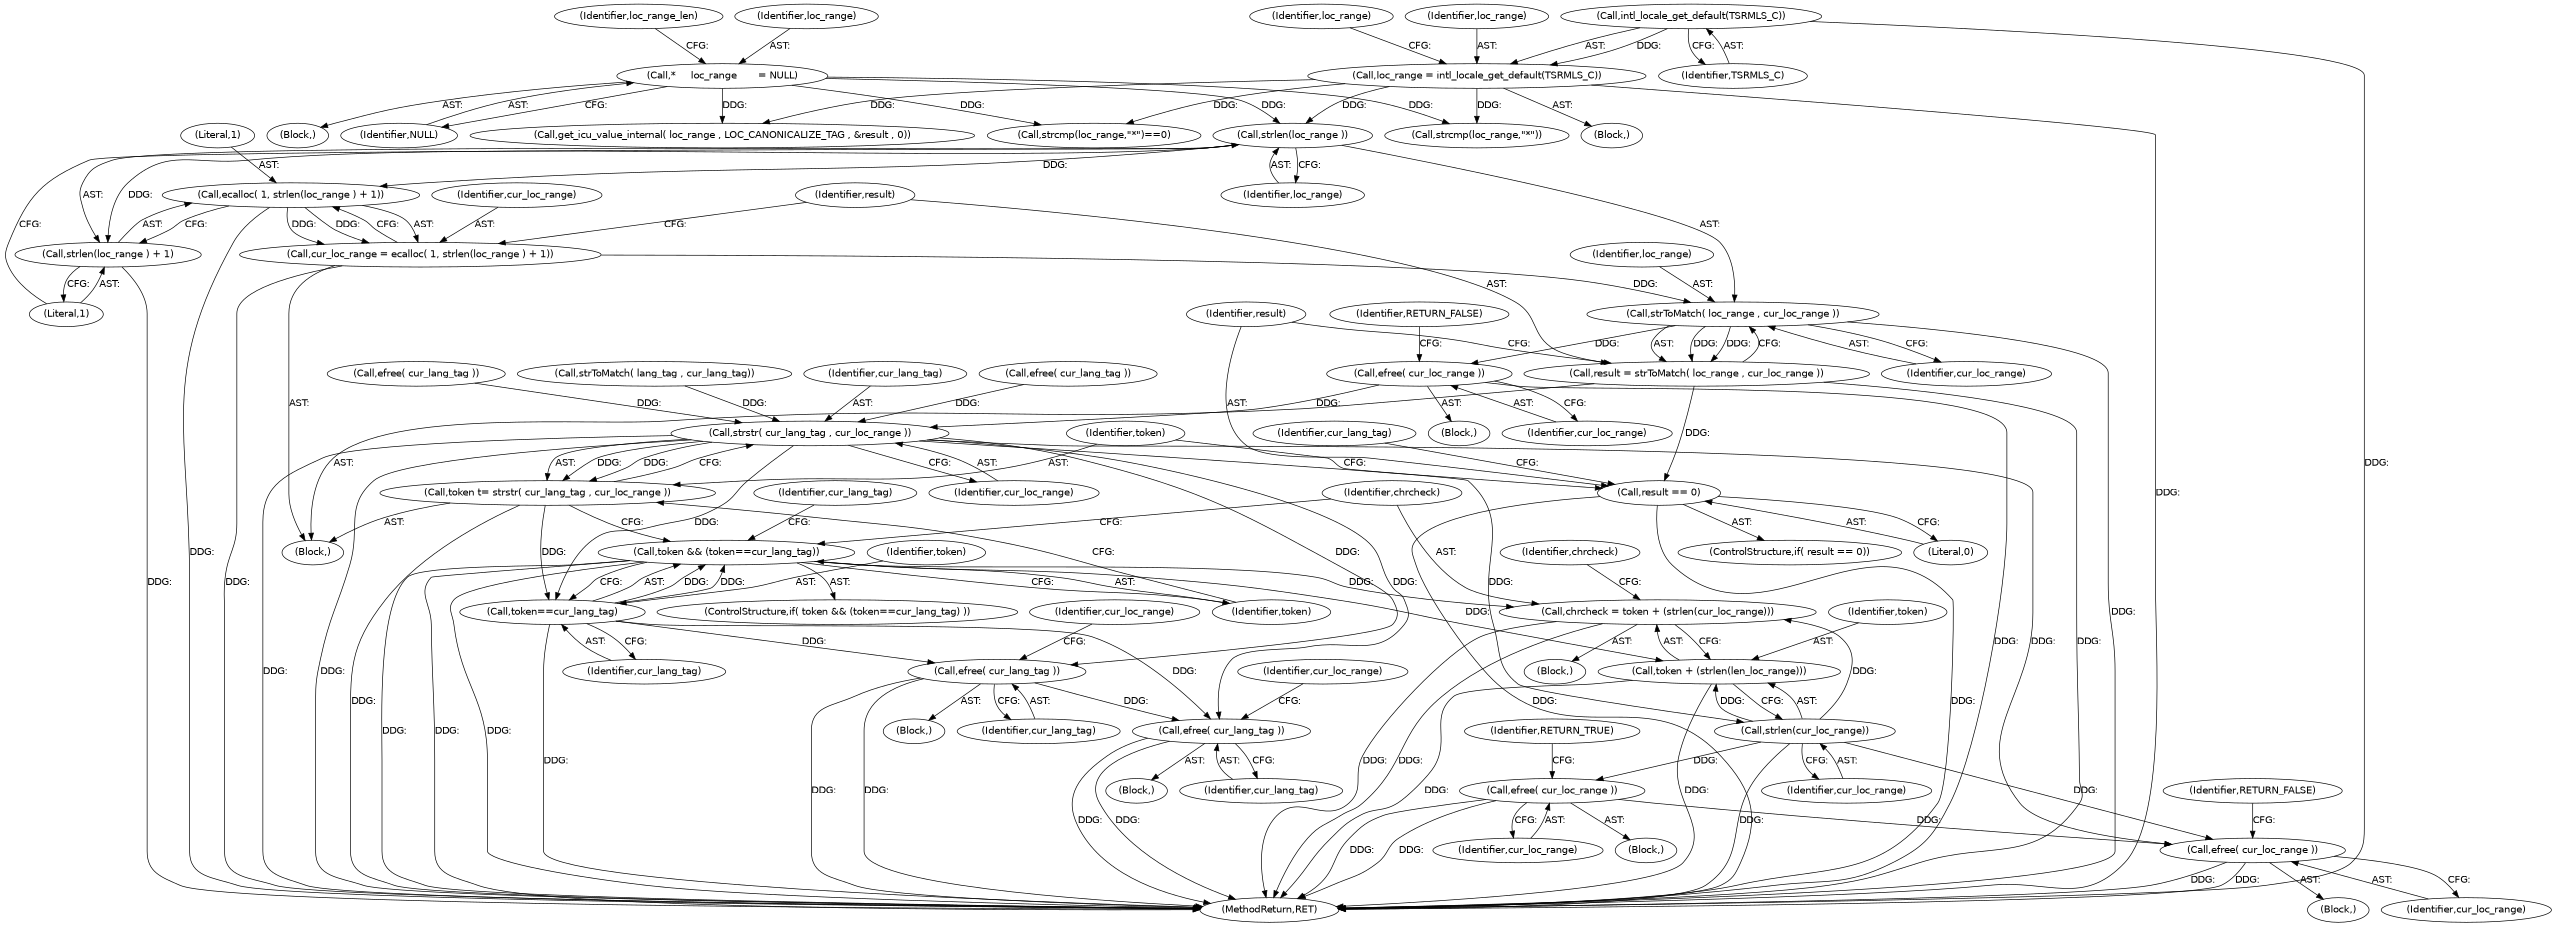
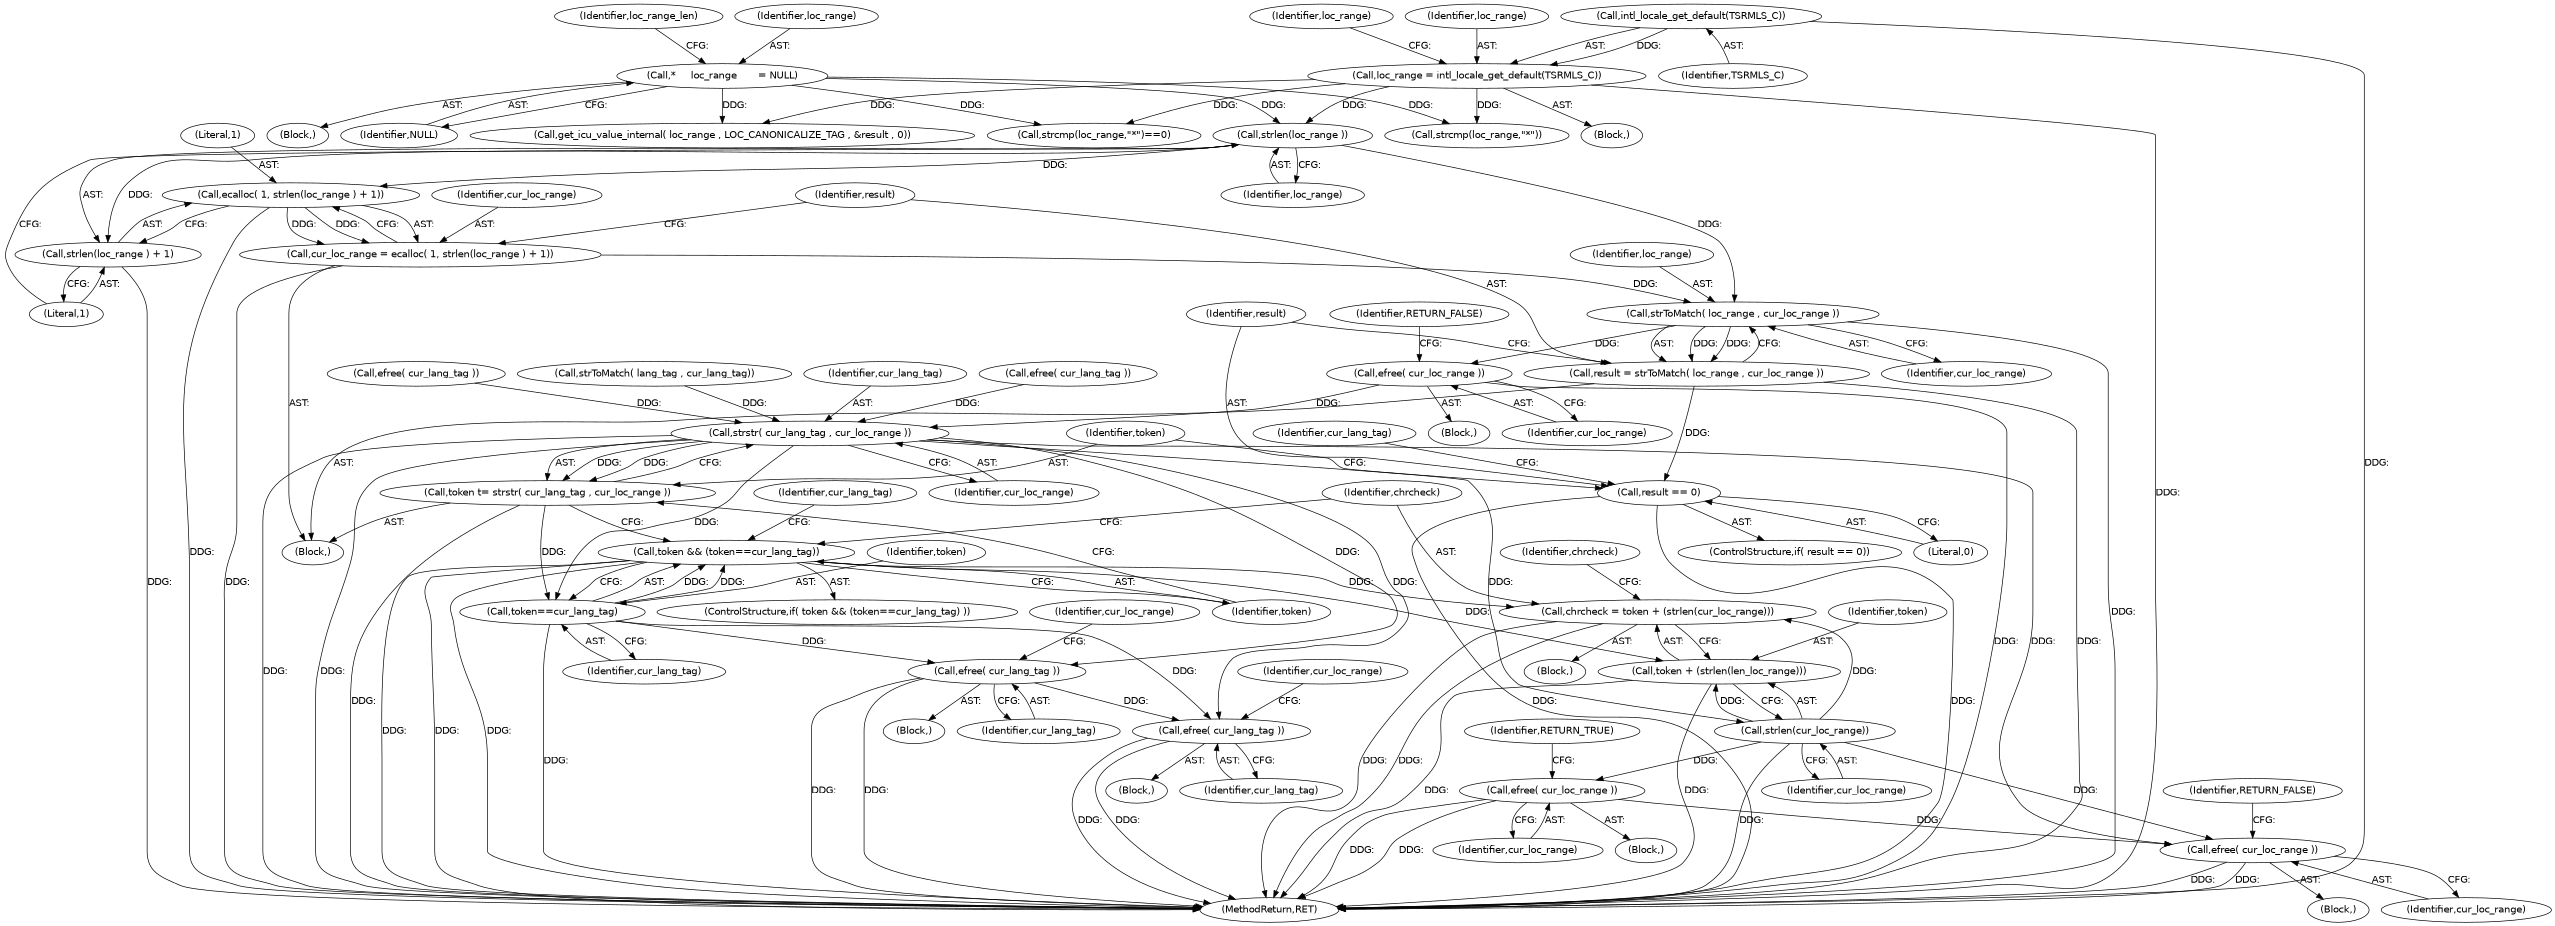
edge "(Call,intl_locale_get_default(TSRMLS_C))" -> "(Identifier,TSRMLS_C)": removed, label "CFG:"
edge "(Call,strlen(loc_range ))" -> "(Call,strToMatch( loc_range , cur_loc_range ))": label "AST: " -> "DDG: "
